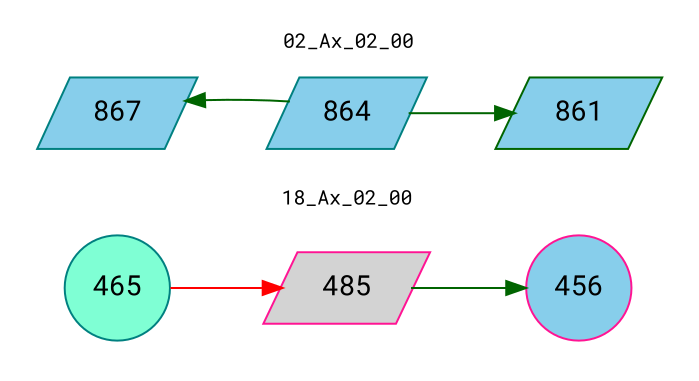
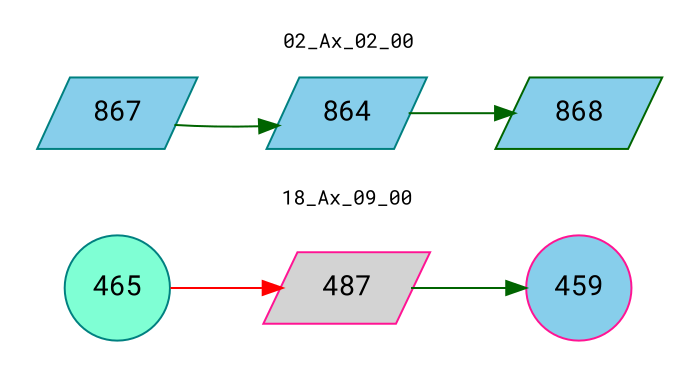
edge "864" -> "867": reversed
node "861": label "861" -> "868"
cluster "18_Ax_02_00": label "18_Ax_02_00" -> "18_Ax_09_00"
node "485": label "485" -> "487"
node "456": label "456" -> "459"
